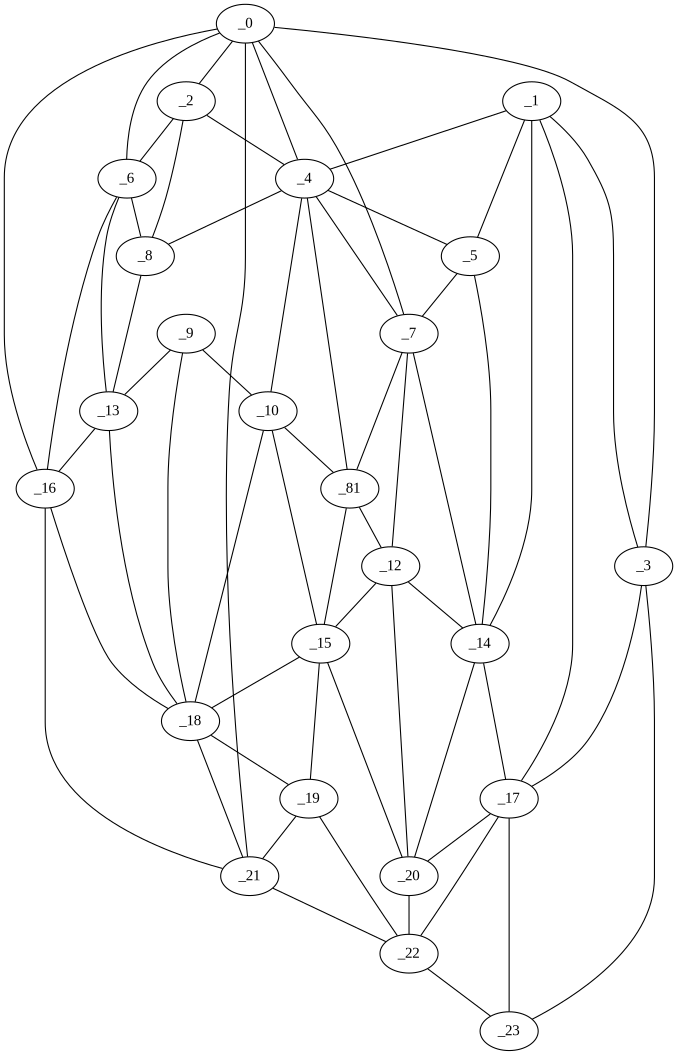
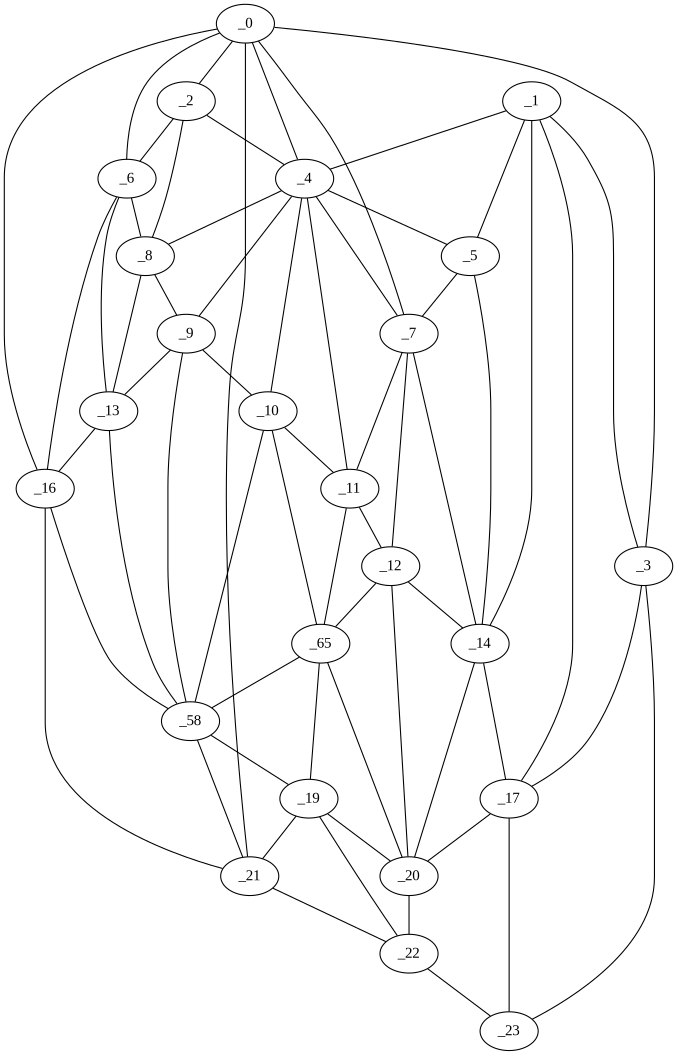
edge "_4" -- "_9": added
edge "_8" -- "_9": added
node "_81": label "_81" -> "_11"
node "_15": label "_15" -> "_65"
node "_18": label "_18" -> "_58"
edge "_19" -- "_20": added
edge "_17" -- "_22": removed
